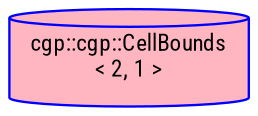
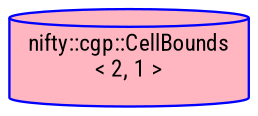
node "cgp::cgp::CellBounds < 2, 1 >": label "cgp::cgp::CellBounds < 2, 1 >" -> "nifty::cgp::CellBounds < 2, 1 >"
